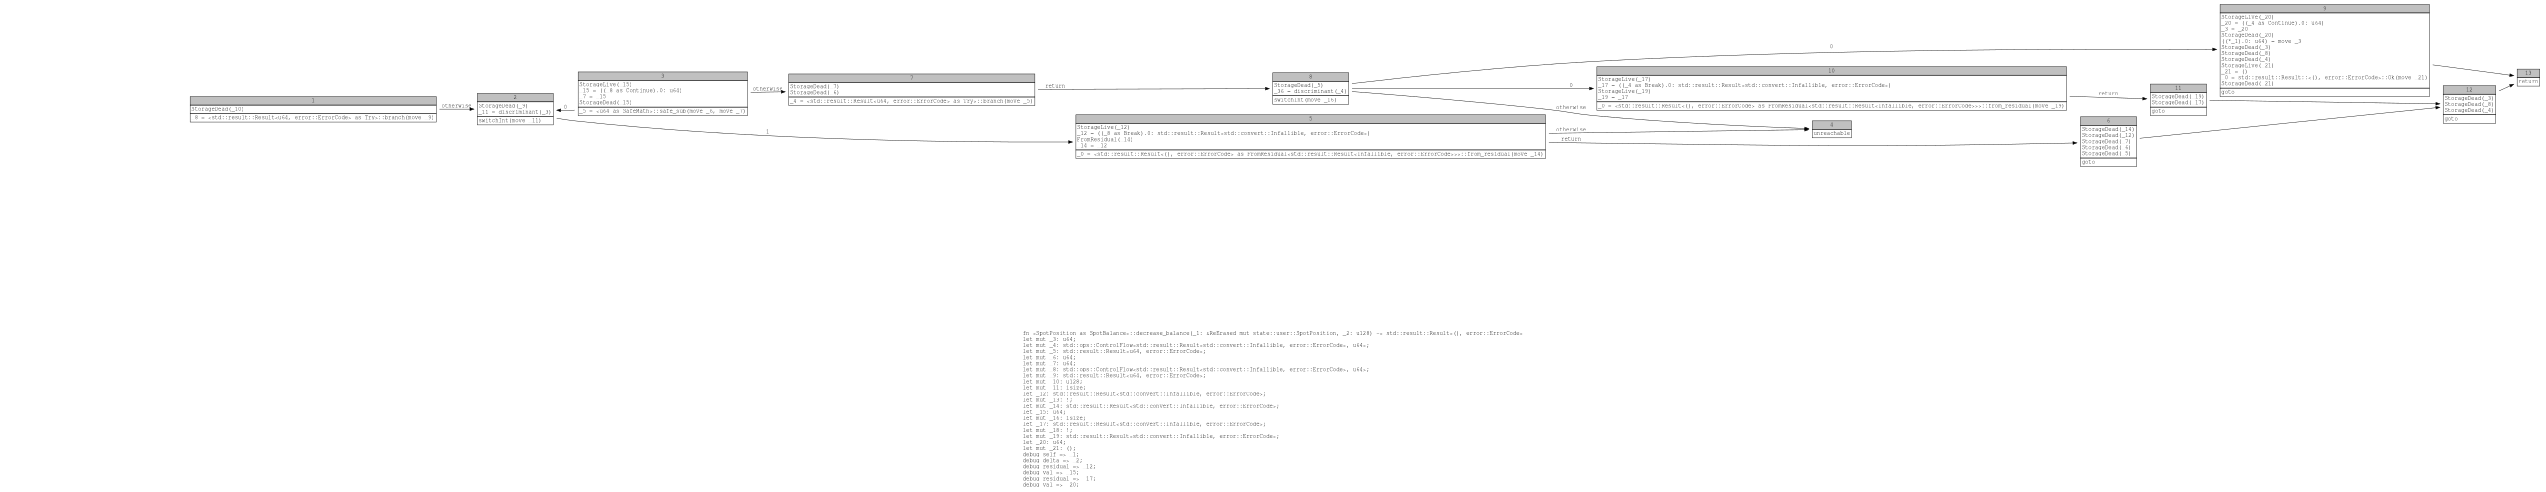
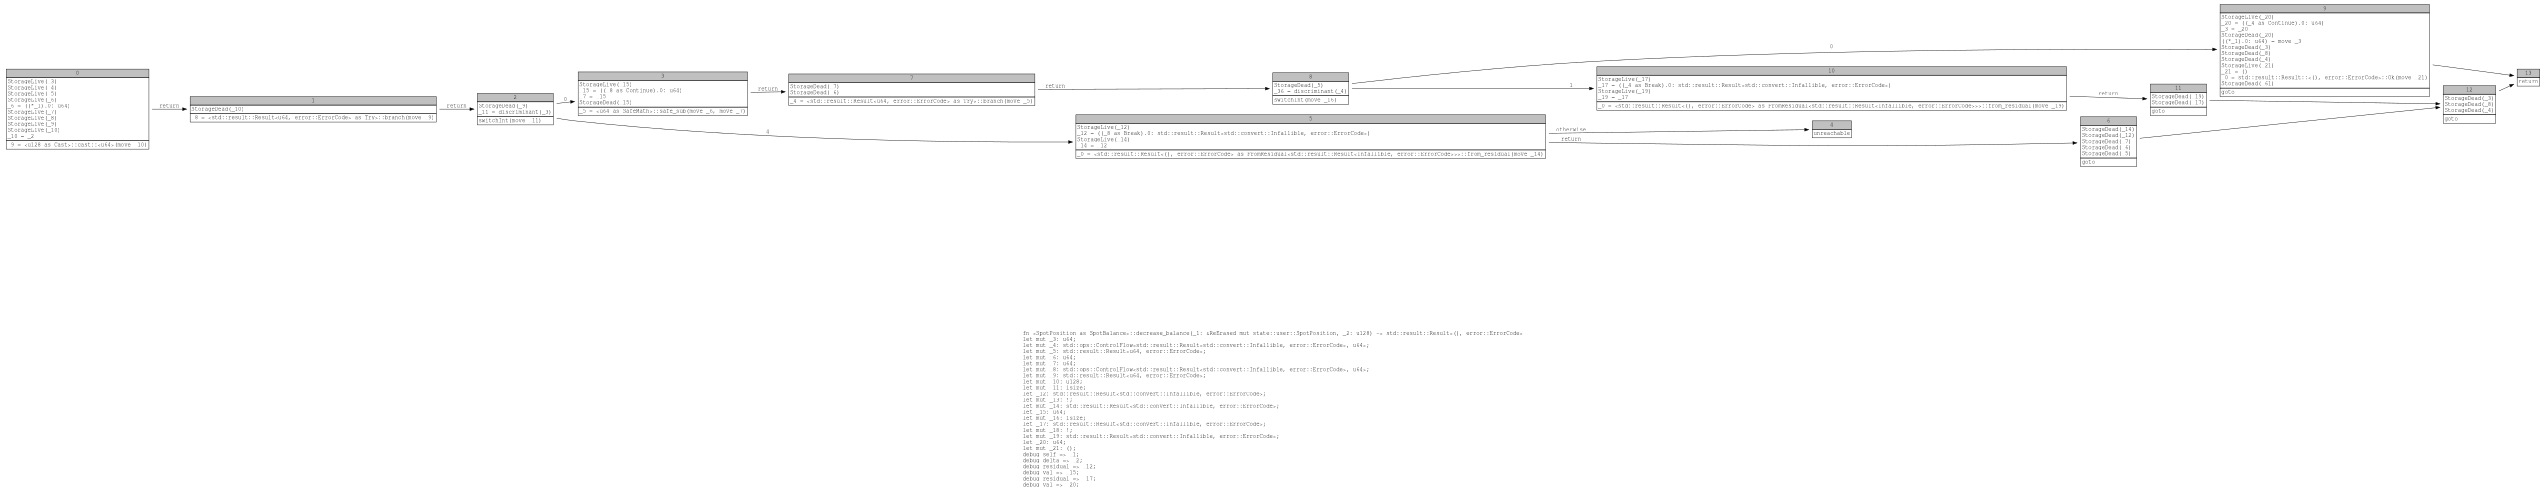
node "9": text "StorageDead(_21)" -> "StorageDead(_61)"
edge "8" -> "10": label "0" -> "1"
edge "3" -> "7": label "otherwise" -> "return"
edge "1" -> "2": label "otherwise" -> "return"
node "0": added
edge "3" -> "2": reversed
edge "8" -> "4": removed, label "otherwise"
edge "2" -> "5": label "1" -> "4"
node "5": text "FromResidual(_14)" -> "StorageLive(_14)"
